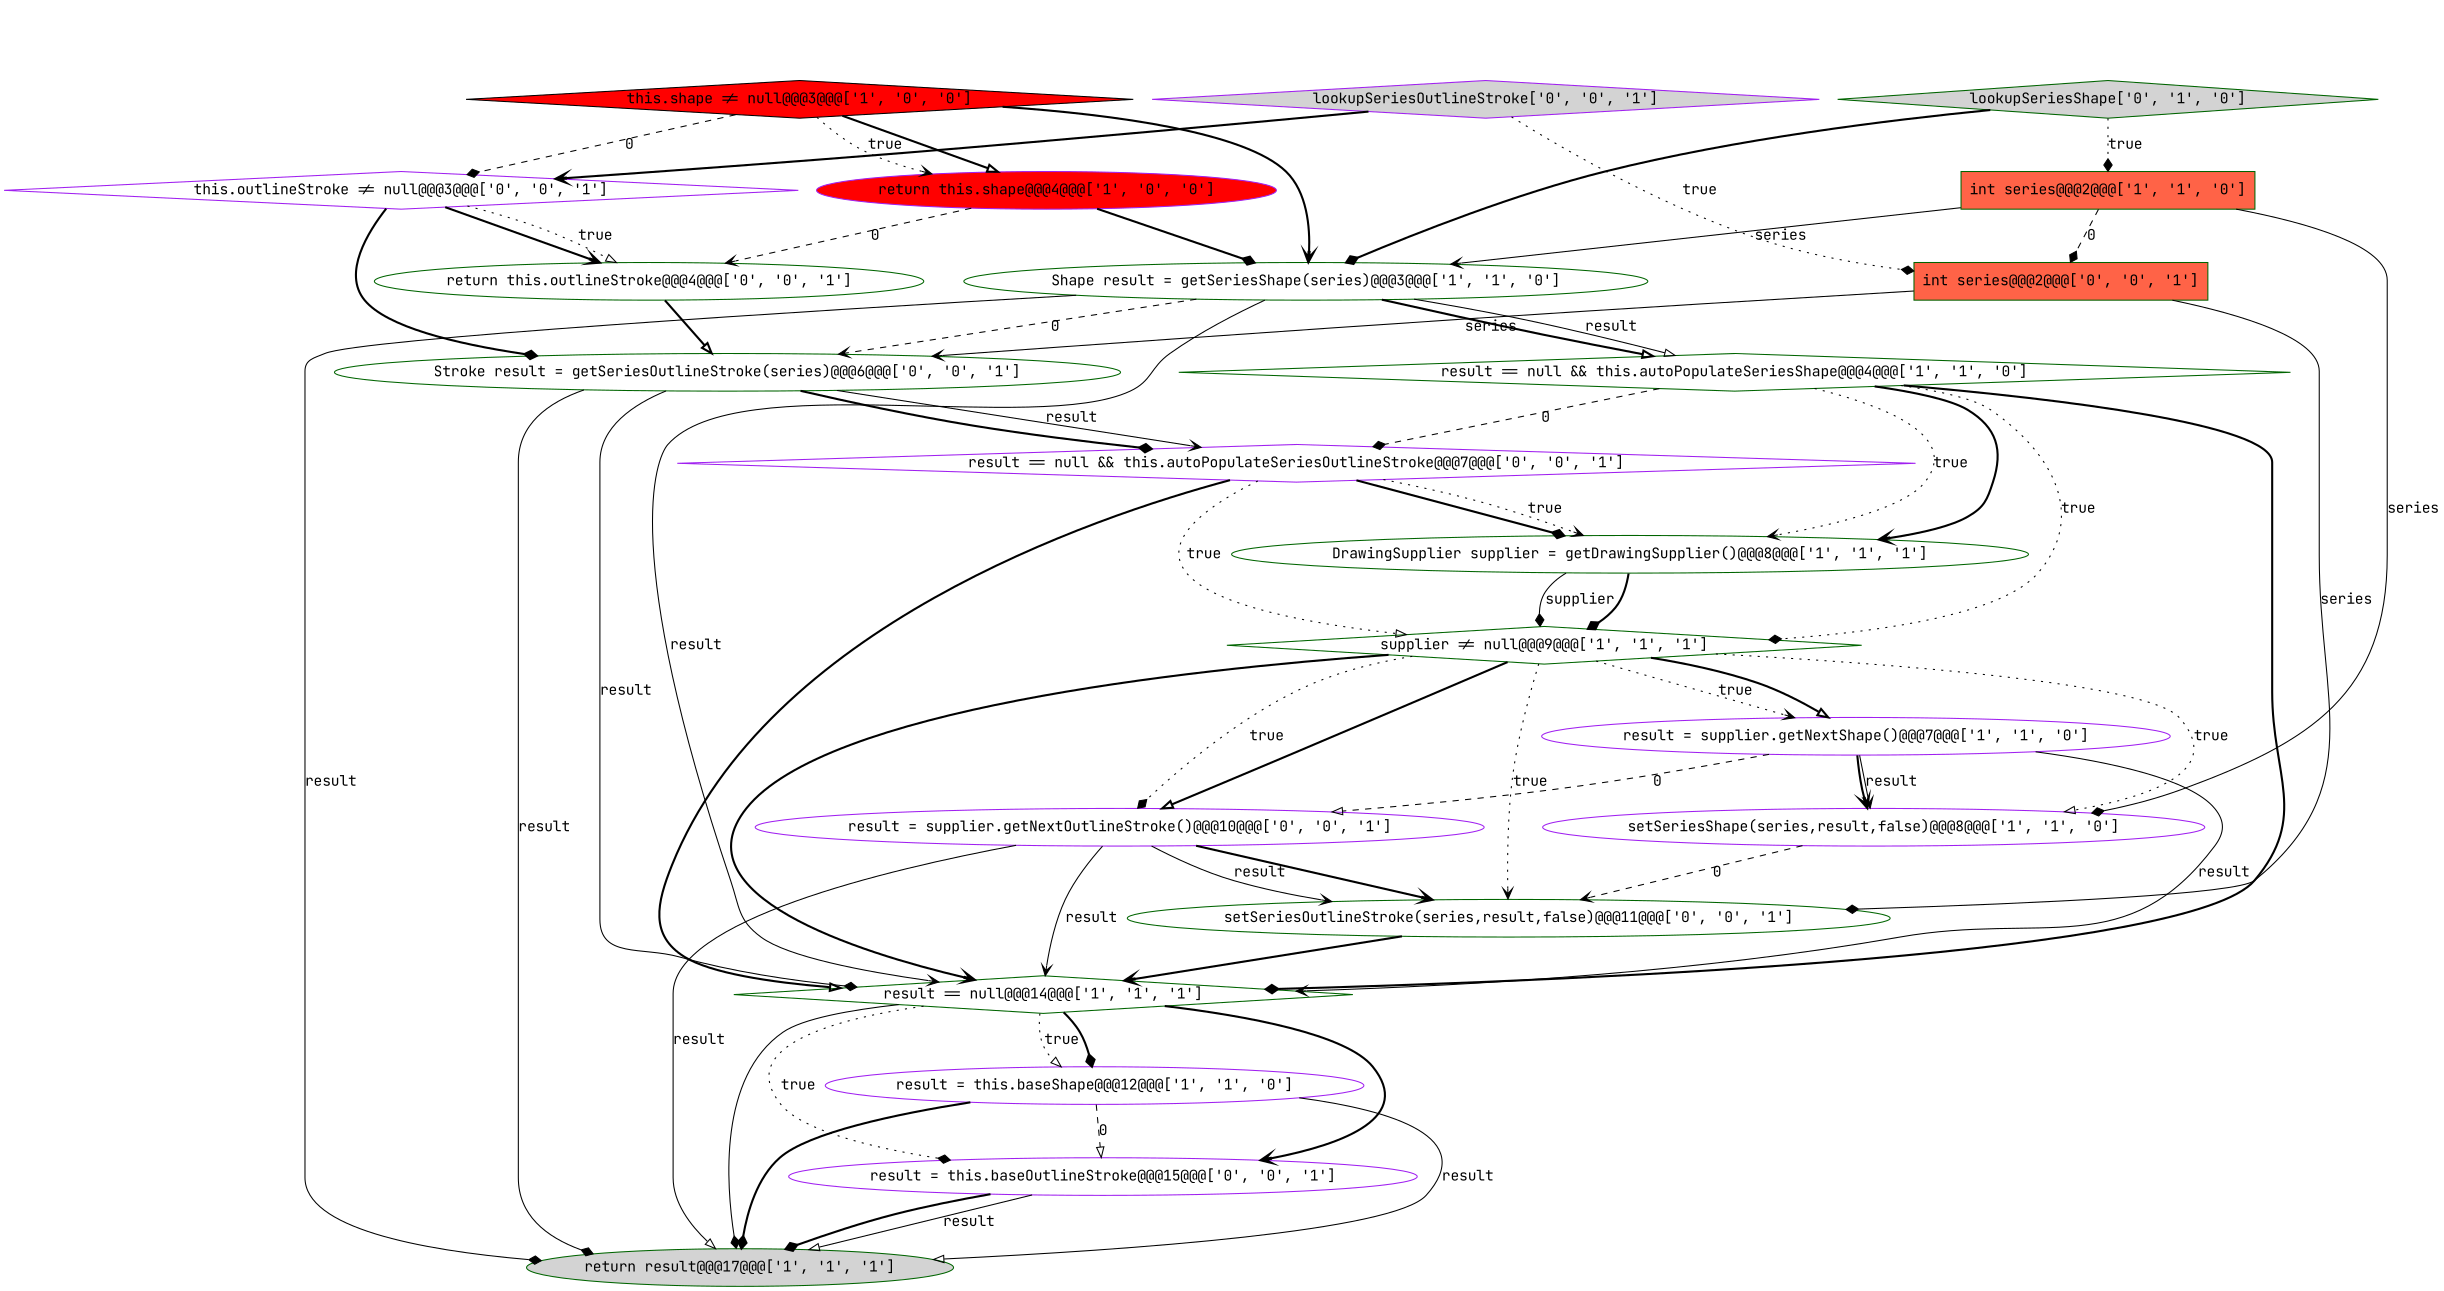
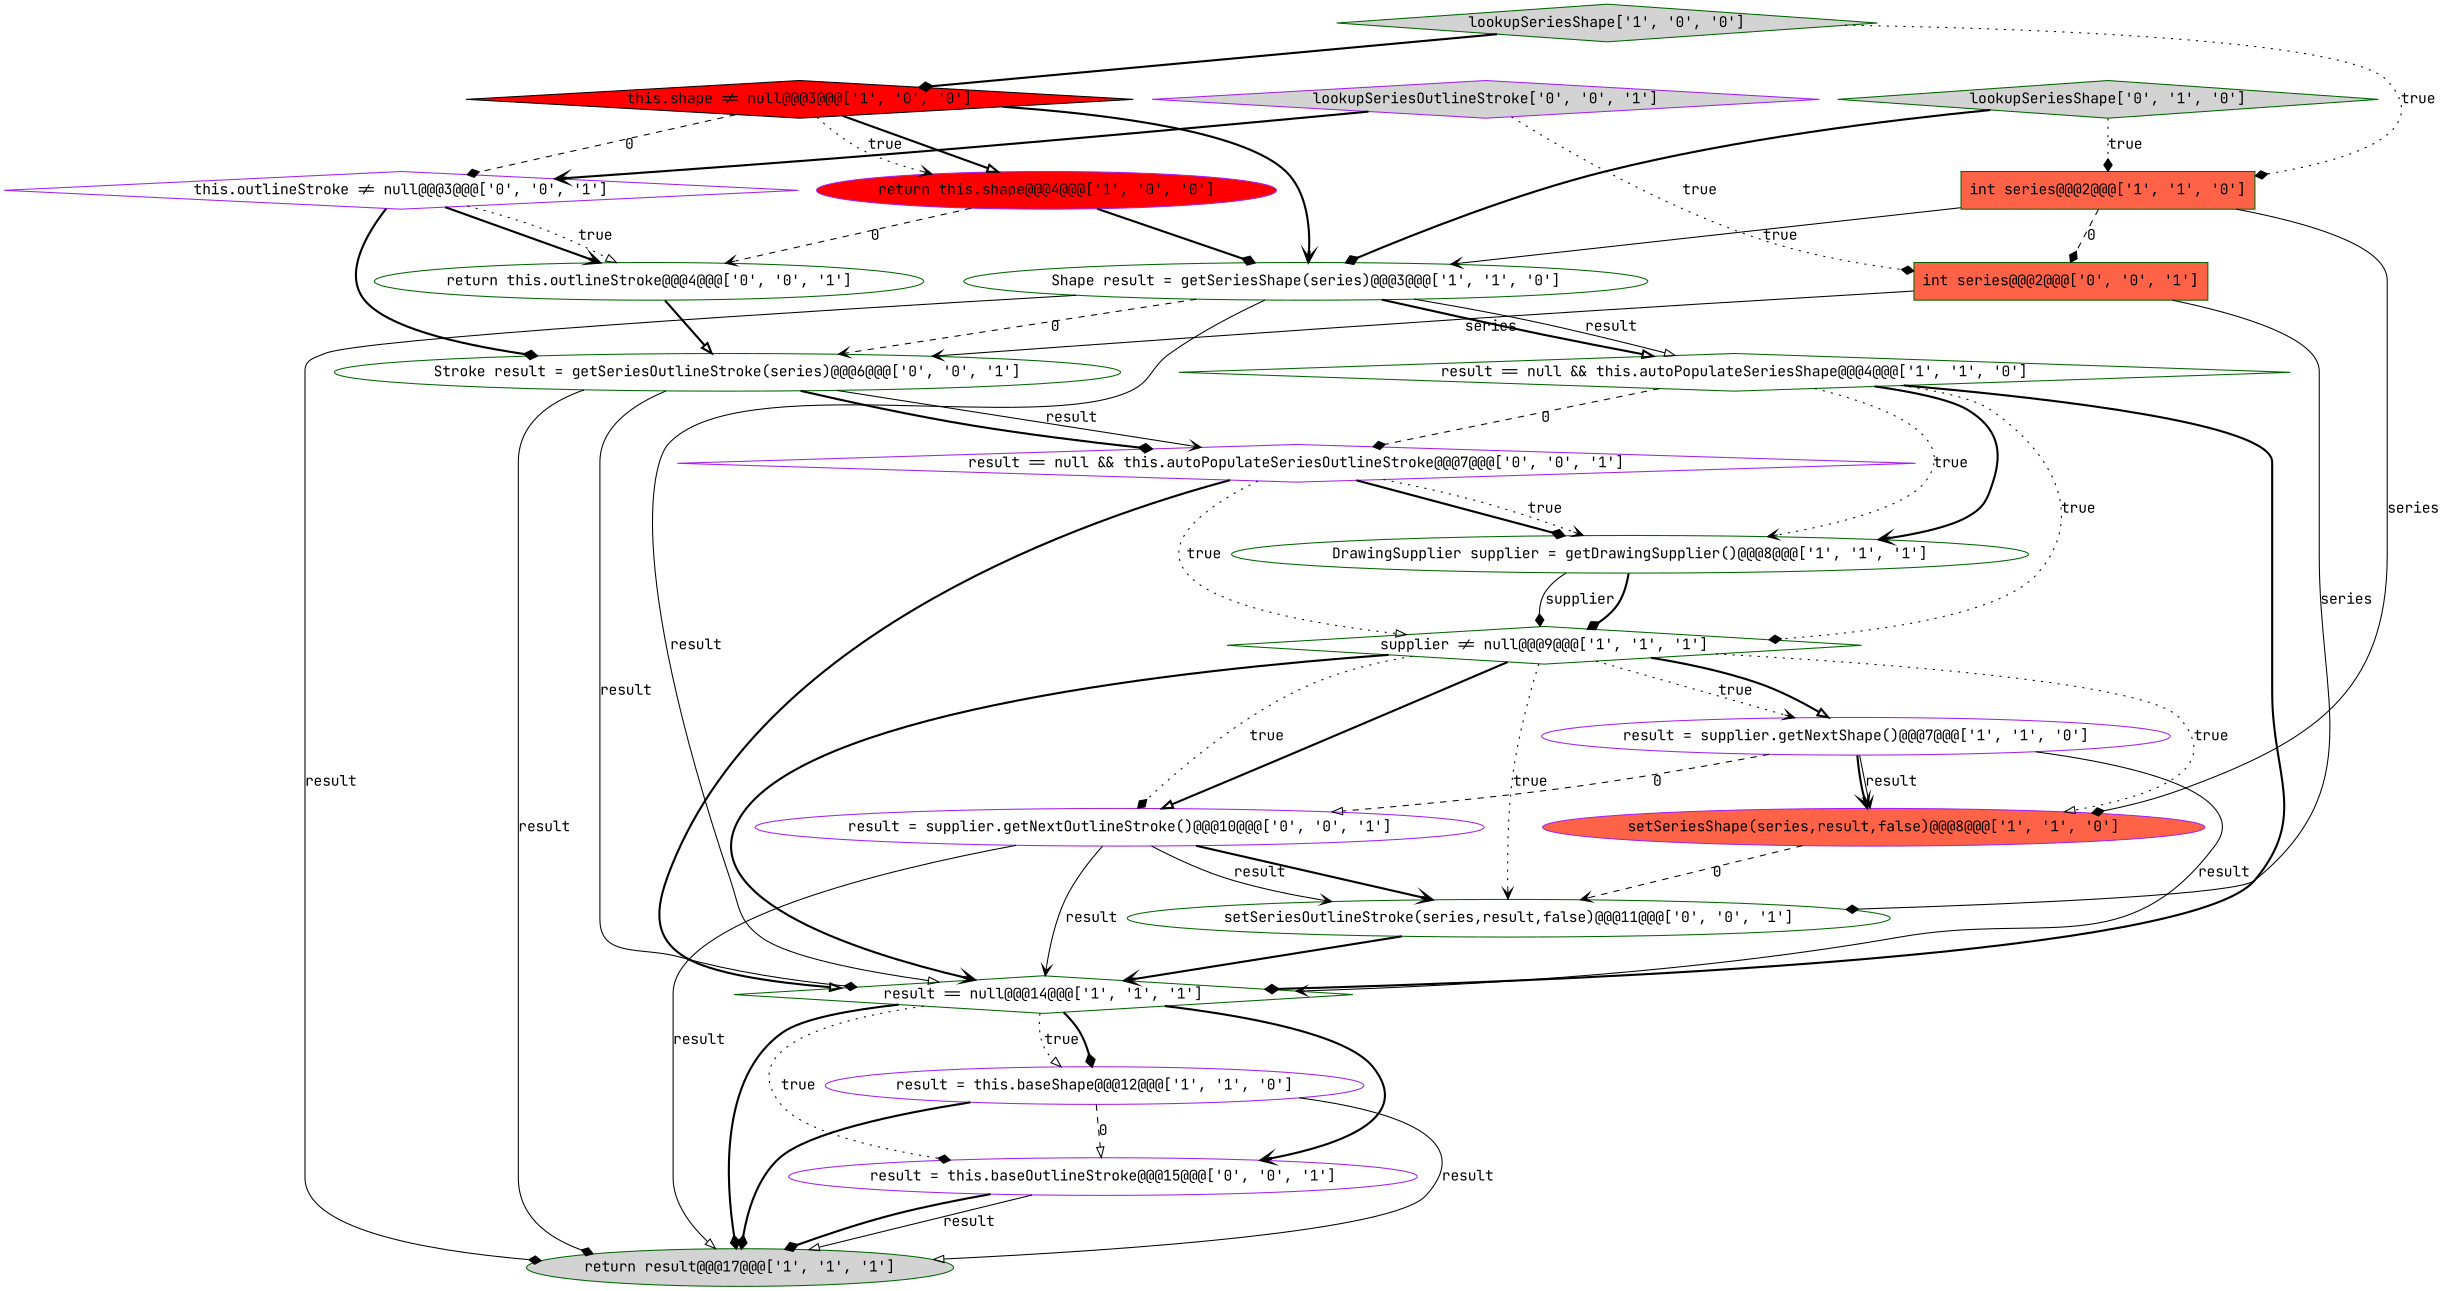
node "lookupSeriesShape['1', '0', '0']": added
edge "int series@@@2@@@['1', '1', '0']" -> "Shape result = getSeriesShape(series)@@@3@@@['1', '1', '0']": label "series" -> "true"
edge "Shape result = getSeriesShape(series)@@@3@@@['1', '1', '0']" -> "result == null@@@14@@@['1', '1', '1']": arrowhead vee -> onormal
node "setSeriesShape(series,result,false)@@@8@@@['1', '1', '0']": fillcolor white -> tomato
edge "result == null@@@14@@@['1', '1', '1']" -> "return result@@@17@@@['1', '1', '1']": style solid -> bold
